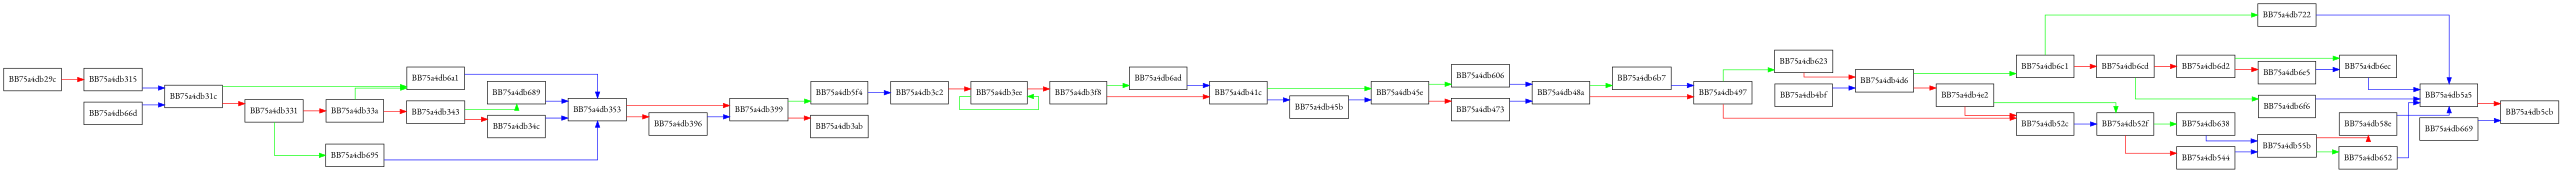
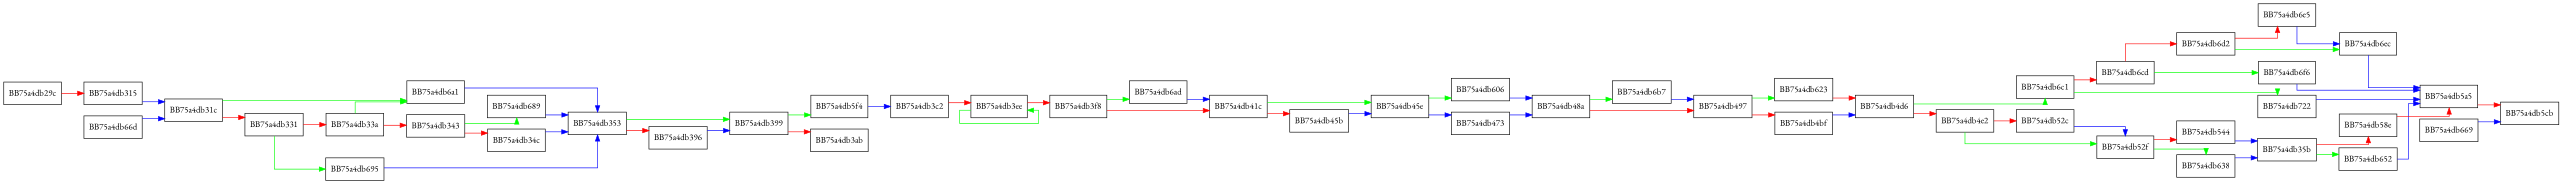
edge "BB75a4db41c" -> "BB75a4db45b": color blue -> red
edge "BB75a4db45e" -> "BB75a4db473": color red -> blue
edge "BB75a4db353" -> "BB75a4db399": color red -> green
edge "BB75a4db58e" -> "BB75a4db5a5": color blue -> red
edge "BB75a4db497" -> "BB75a4db52c": now "BB75a4db497" -> "BB75a4db4bf"
node "BB75a4db55b": label "BB75a4db55b" -> "BB75a4db35b"
